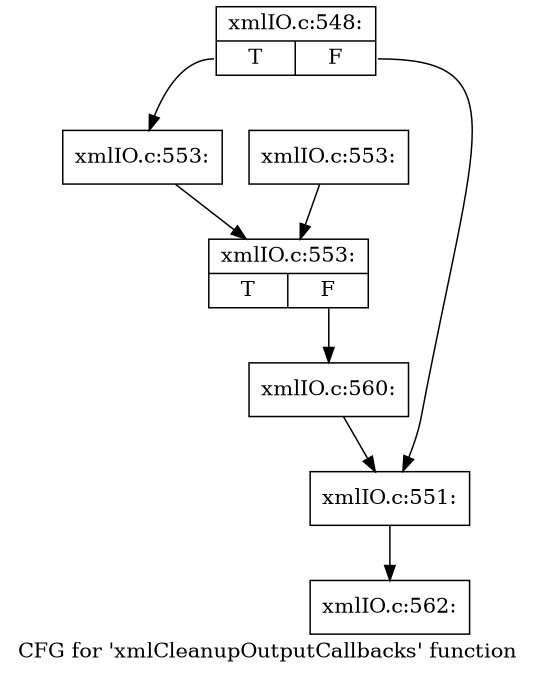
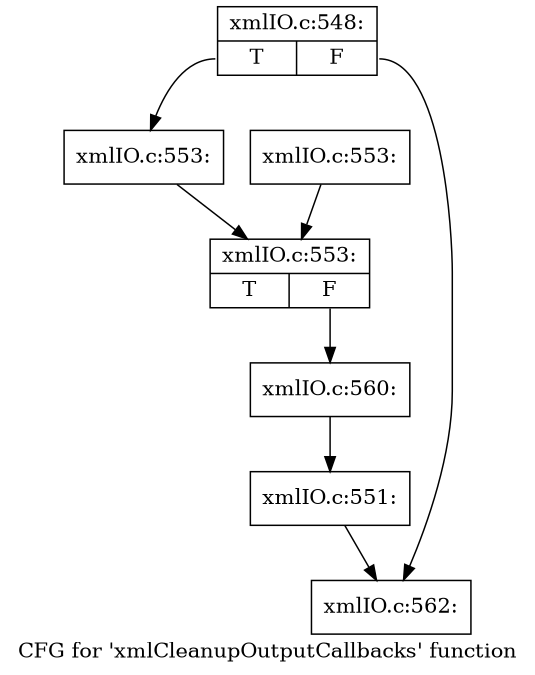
edge "xmlIO.c:548:" -> "xmlIO.c:551:": now "xmlIO.c:548:" -> "xmlIO.c:562:"
